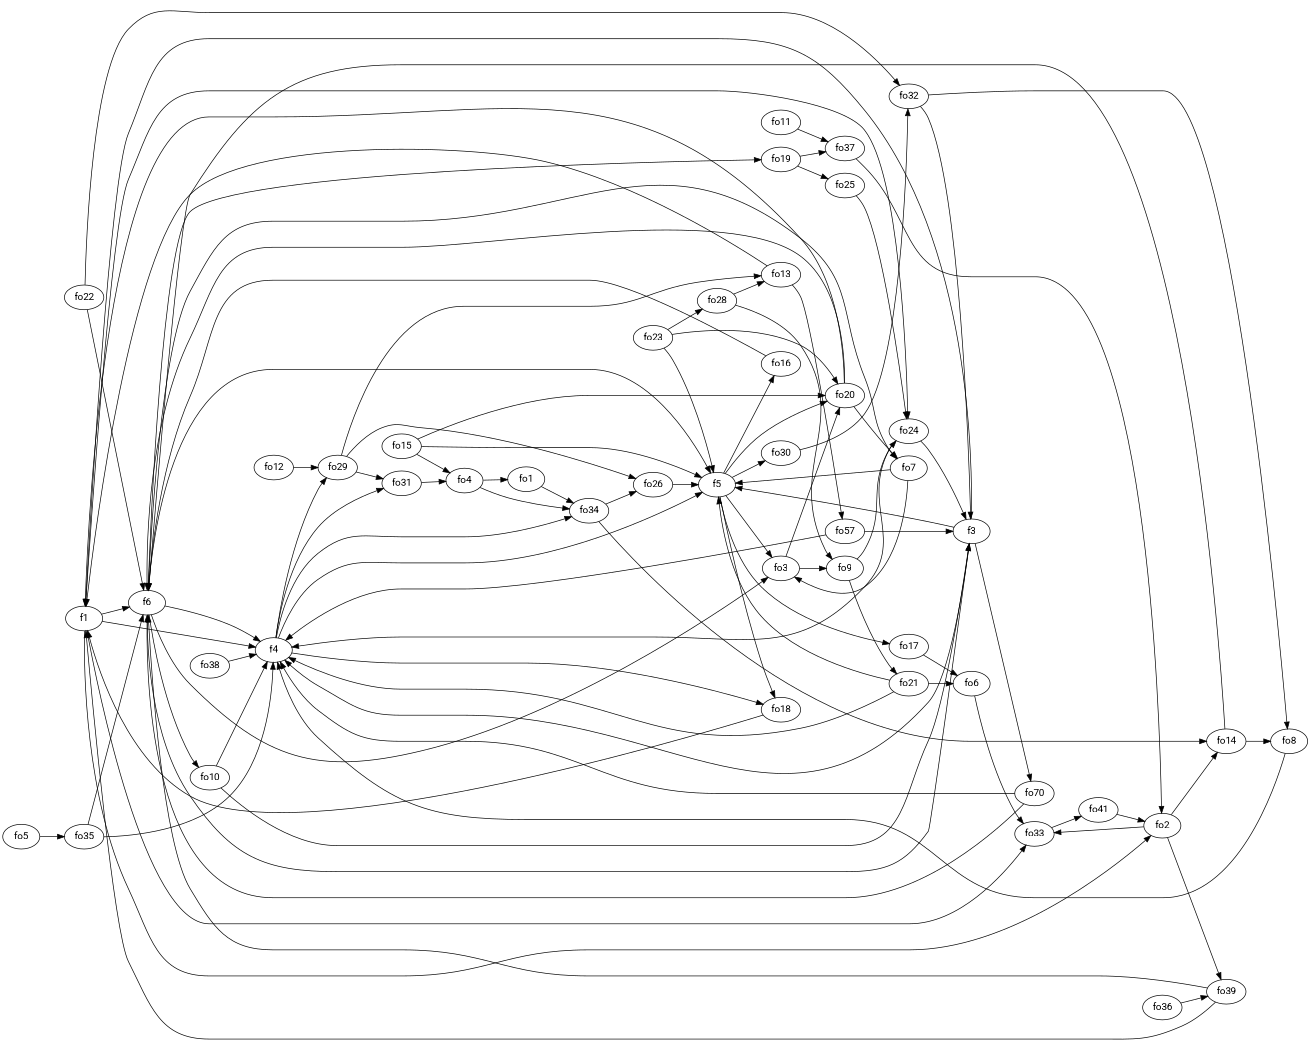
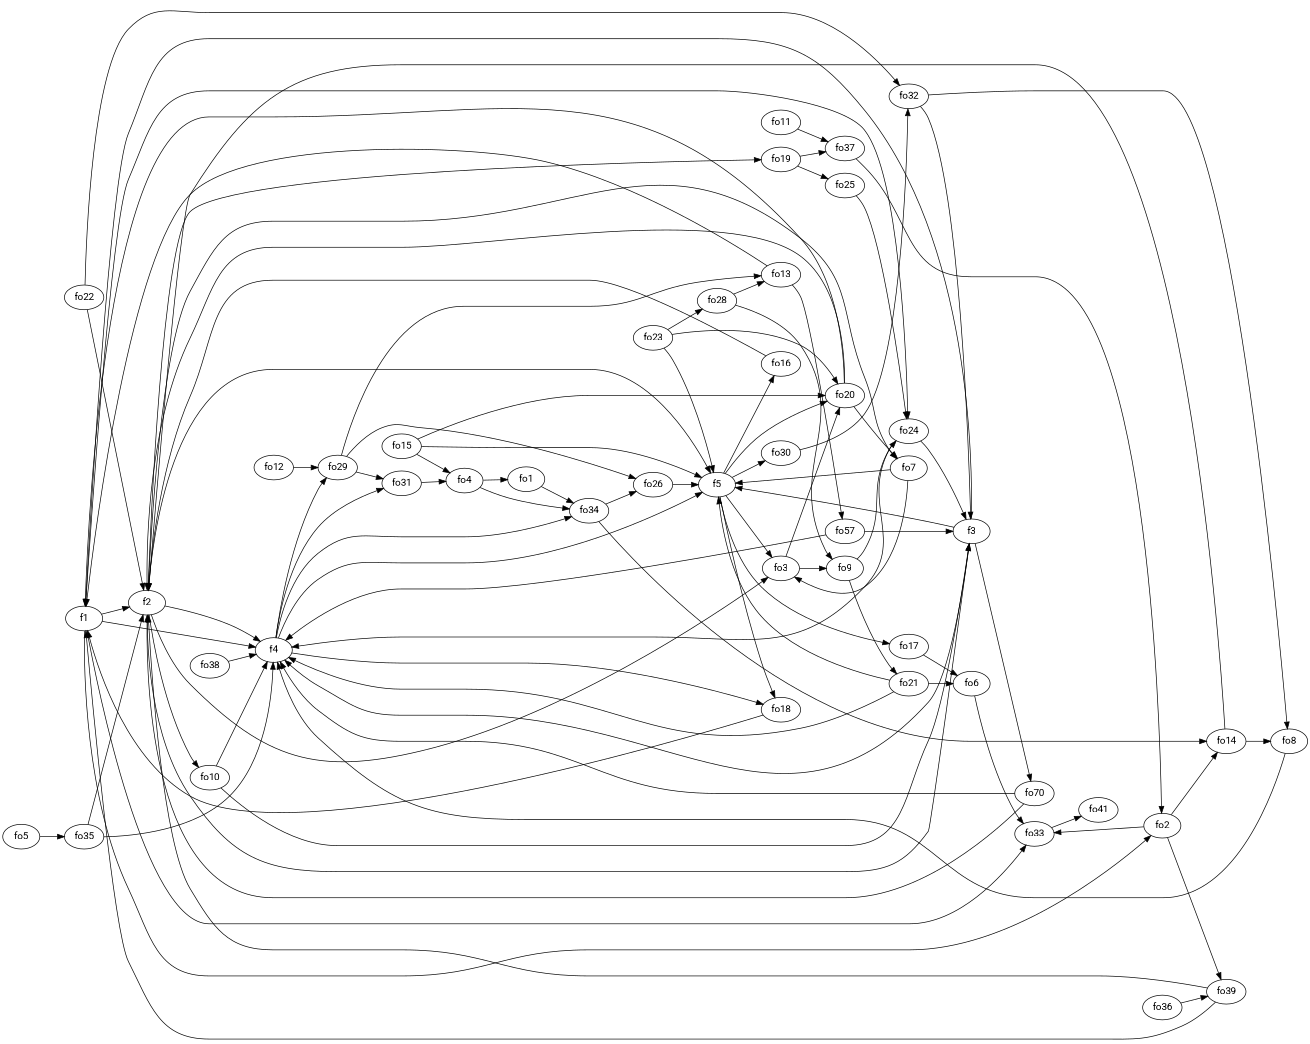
node "f6": label "f6" -> "f2"
edge "fo41" -> "fo2": removed
